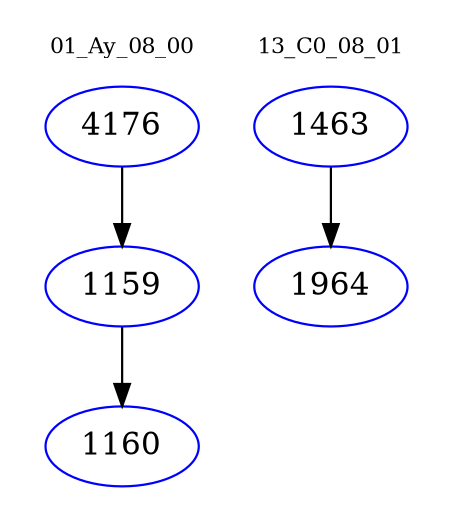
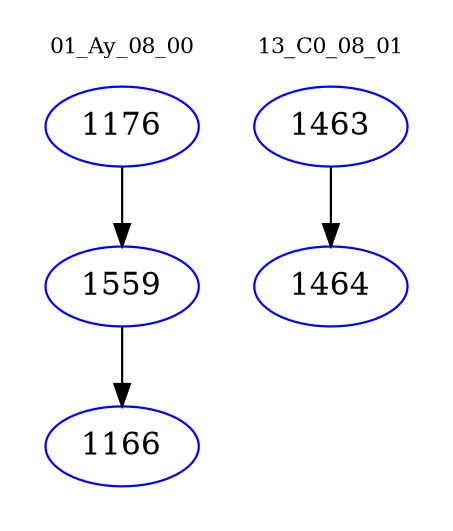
node "4176": label "4176" -> "1176"
node "1159": label "1159" -> "1559"
node "1964": label "1964" -> "1464"
node "1160": label "1160" -> "1166"
